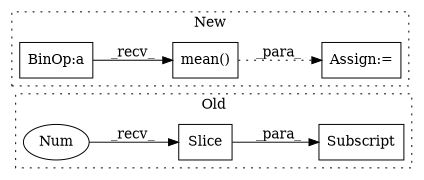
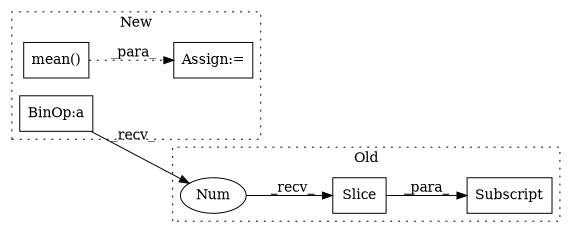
edge "BinOp:a" -> "mean()": now "BinOp:a" -> "Num"
